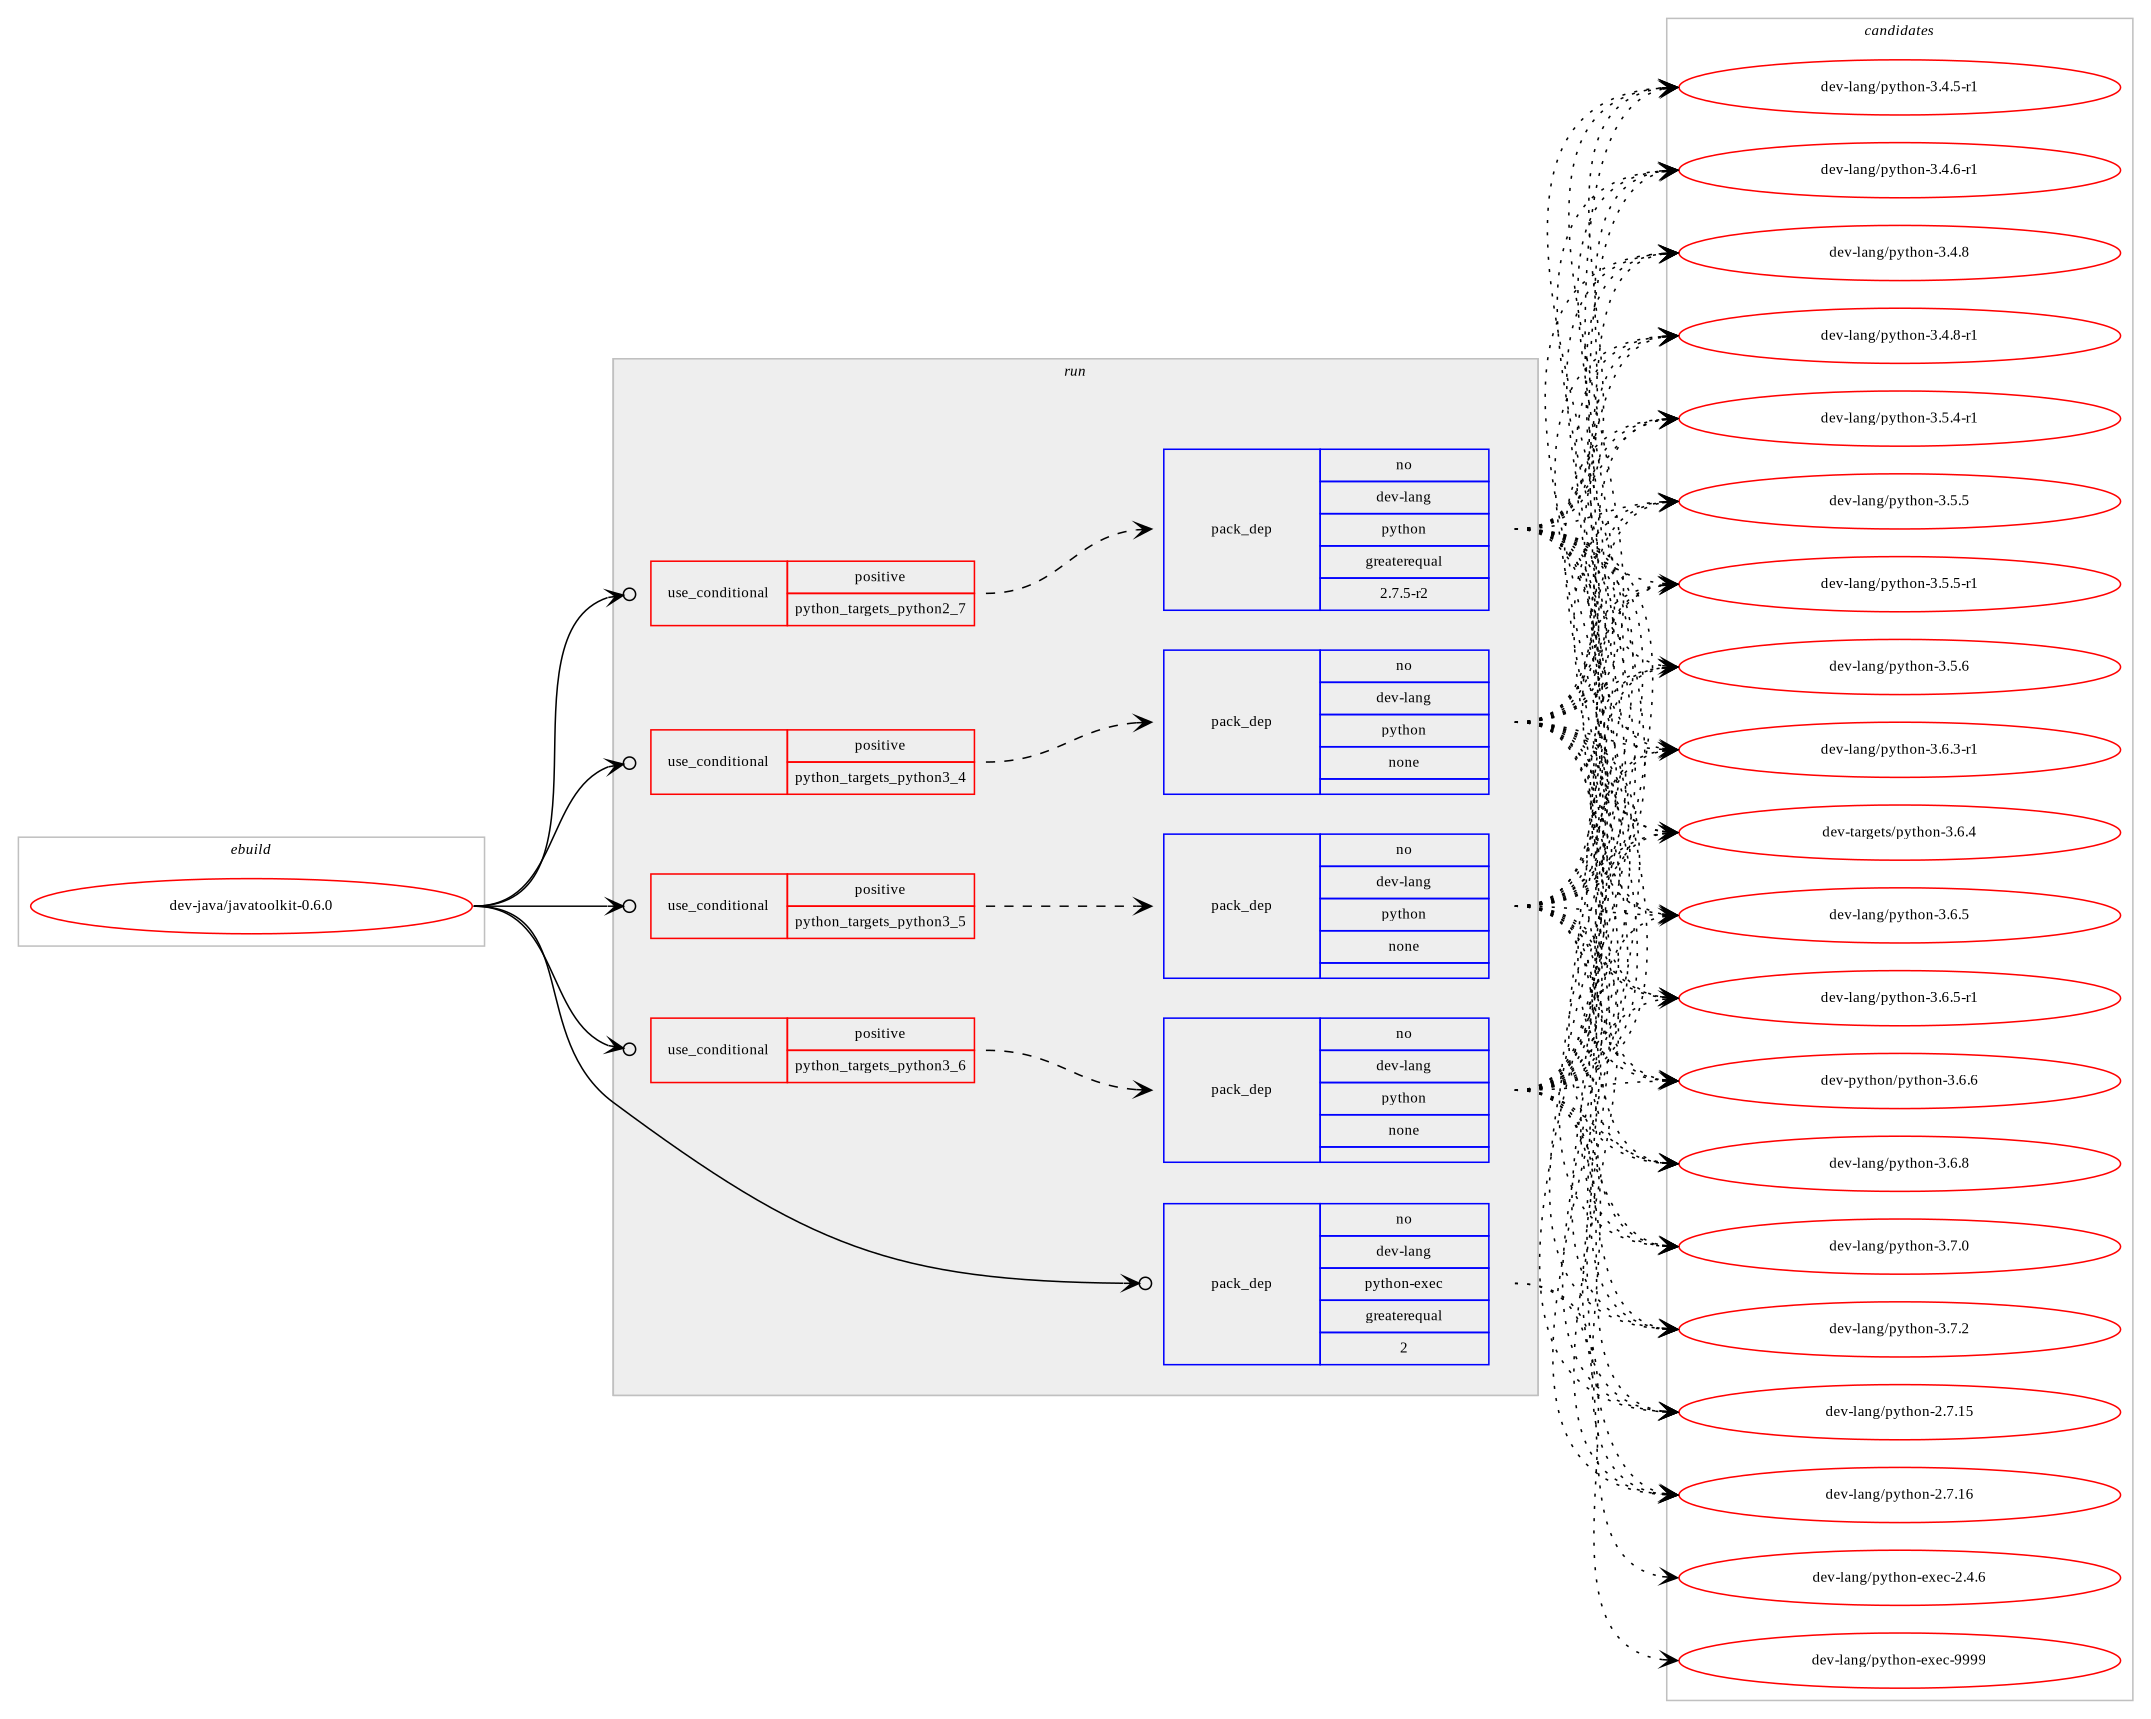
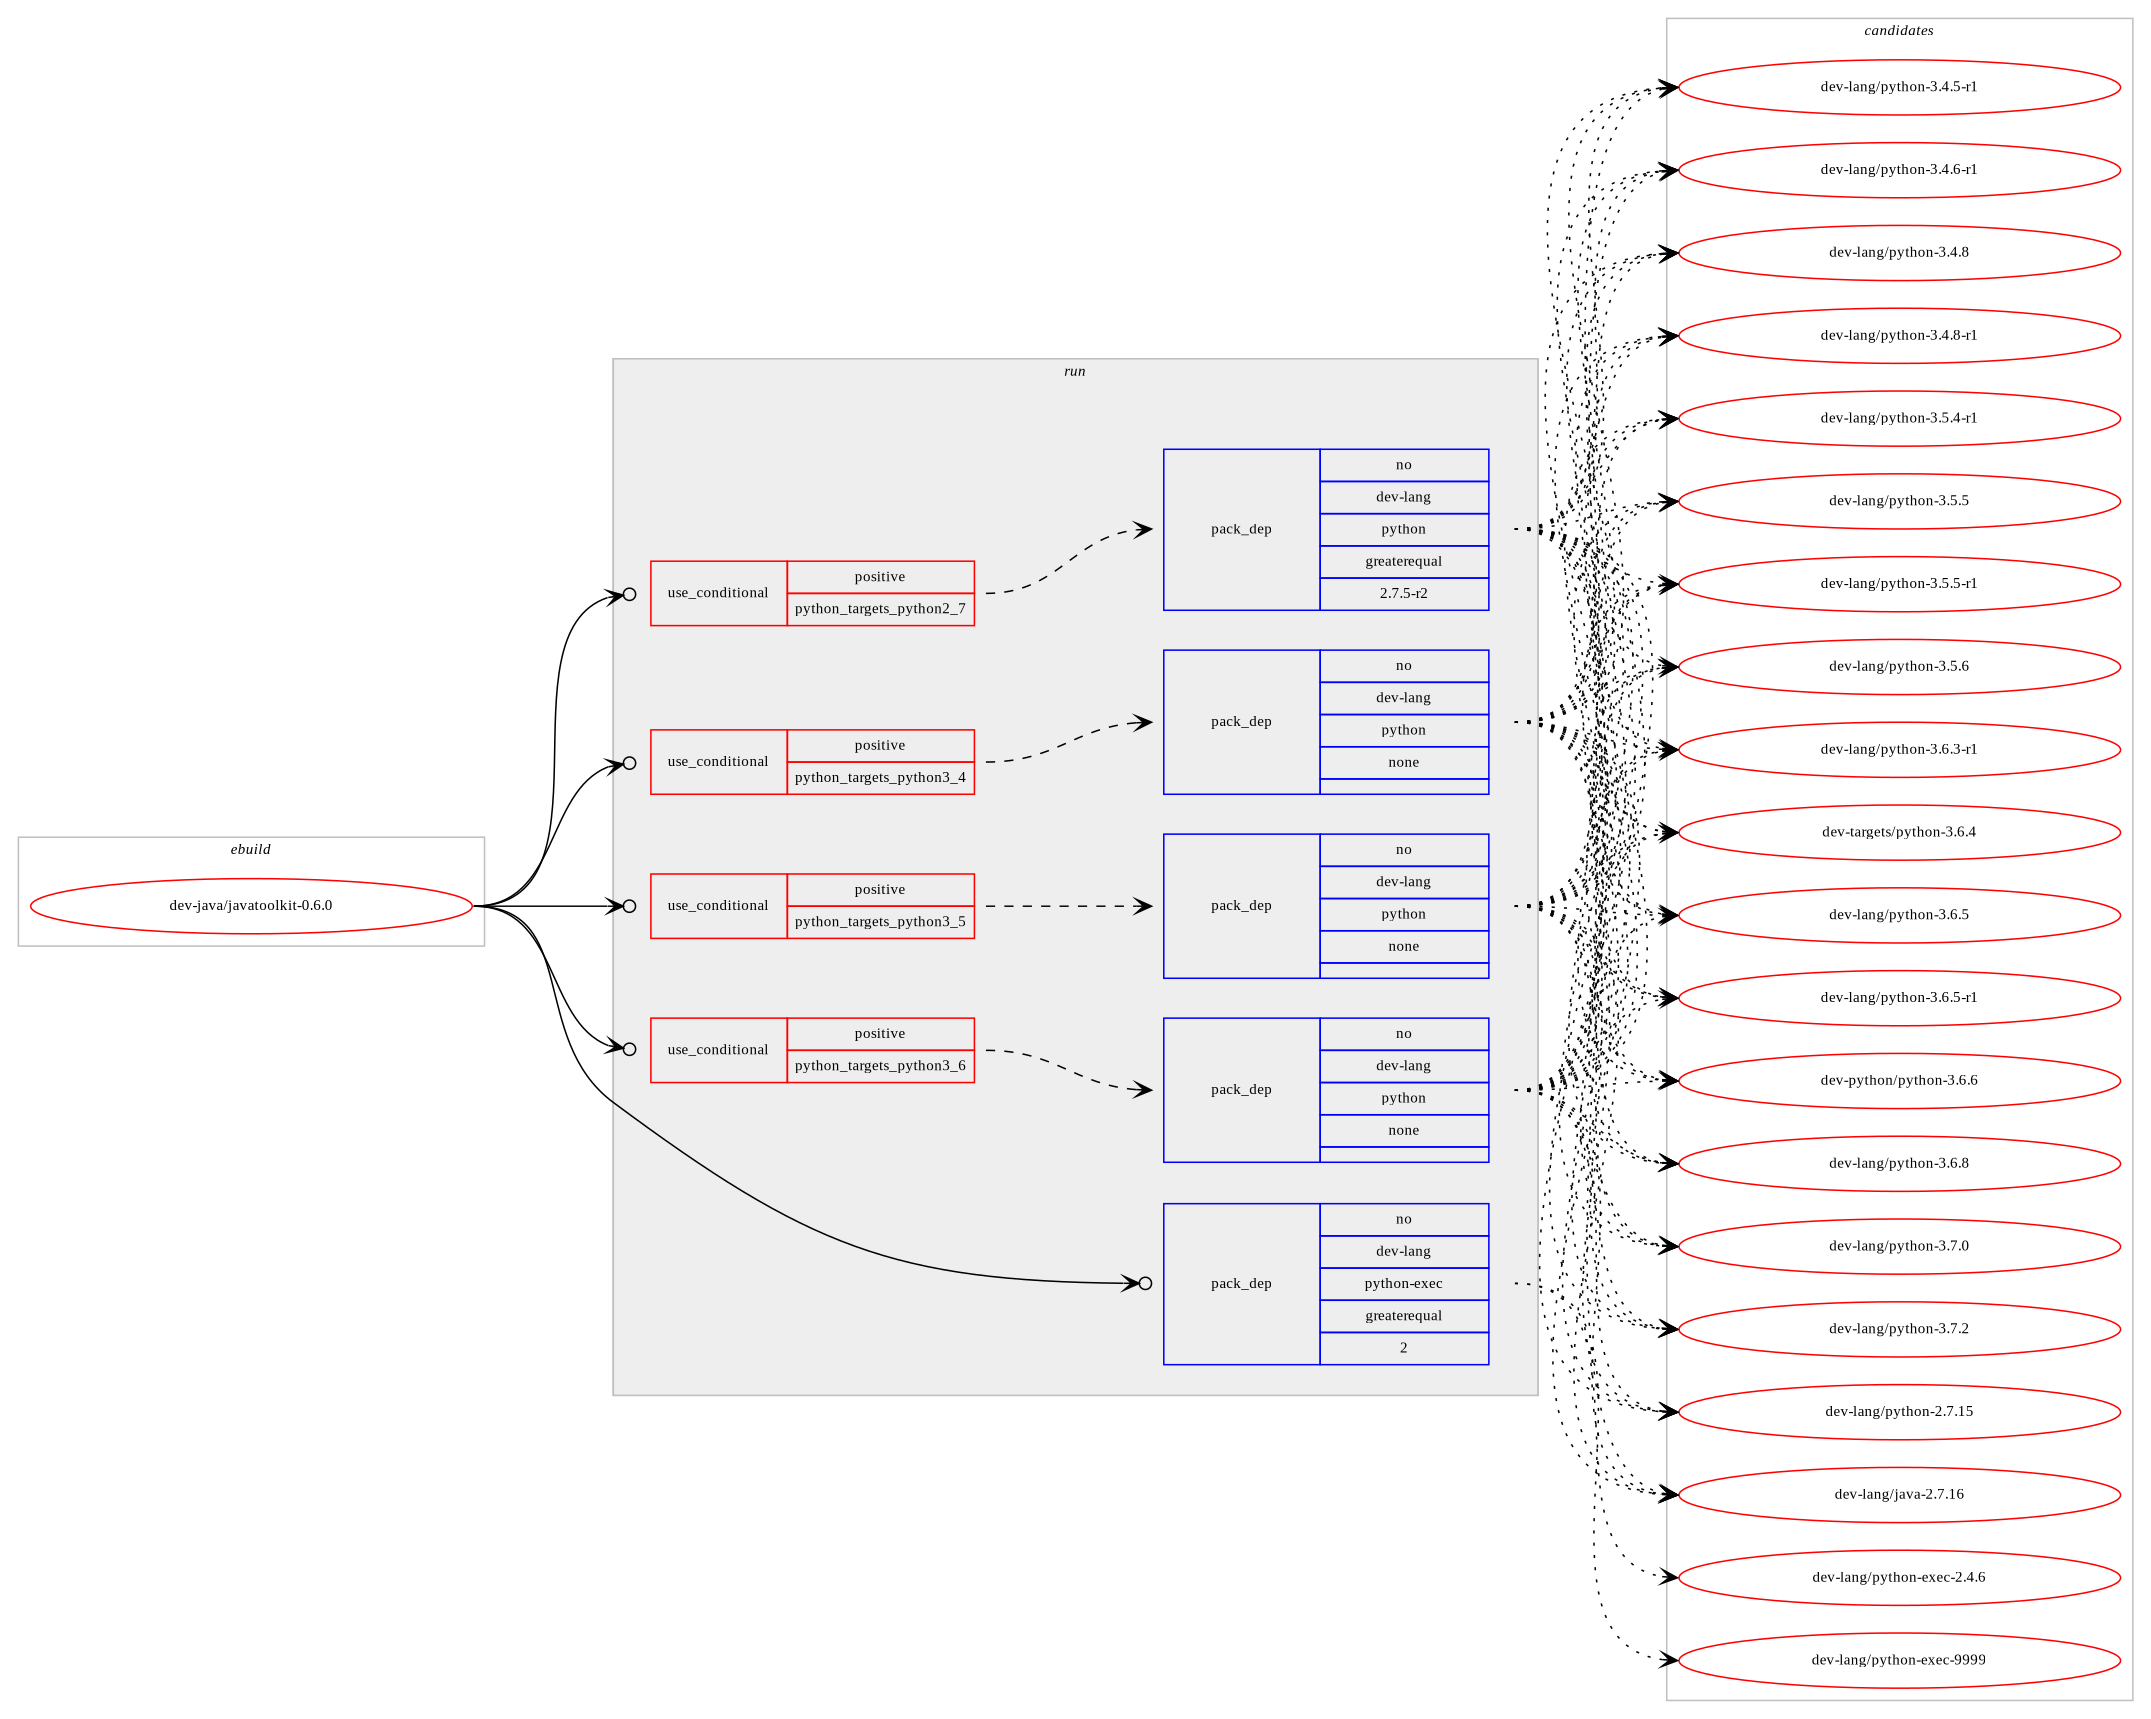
node "dev-lang/python-2.7.16": label "dev-lang/python-2.7.16" -> "dev-lang/java-2.7.16"
